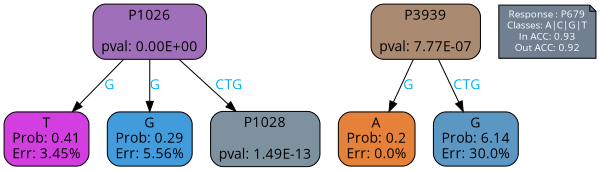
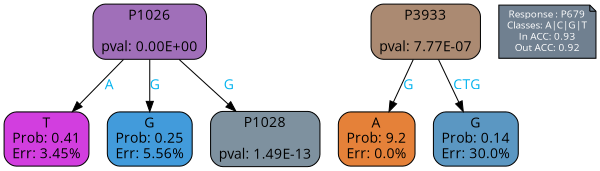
node "P3939 pval: 7.77E-07": label "P3939 pval: 7.77E-07" -> "P3933 pval: 7.77E-07"
edge "P1026 pval: 0.00E+00" -> "T Prob: 0.41 Err: 3.45%": label "G" -> "A"
edge "P1026 pval: 0.00E+00" -> "P1028 pval: 1.49E-13": label "CTG" -> "G"
node "G Prob: 0.29 Err: 5.56%": label "G Prob: 0.29 Err: 5.56%" -> "G Prob: 0.25 Err: 5.56%"
node "A Prob: 0.2 Err: 0.0%": label "A Prob: 0.2 Err: 0.0%" -> "A Prob: 9.2 Err: 0.0%"
node "G Prob: 6.14 Err: 30.0%": label "G Prob: 6.14 Err: 30.0%" -> "G Prob: 0.14 Err: 30.0%"
